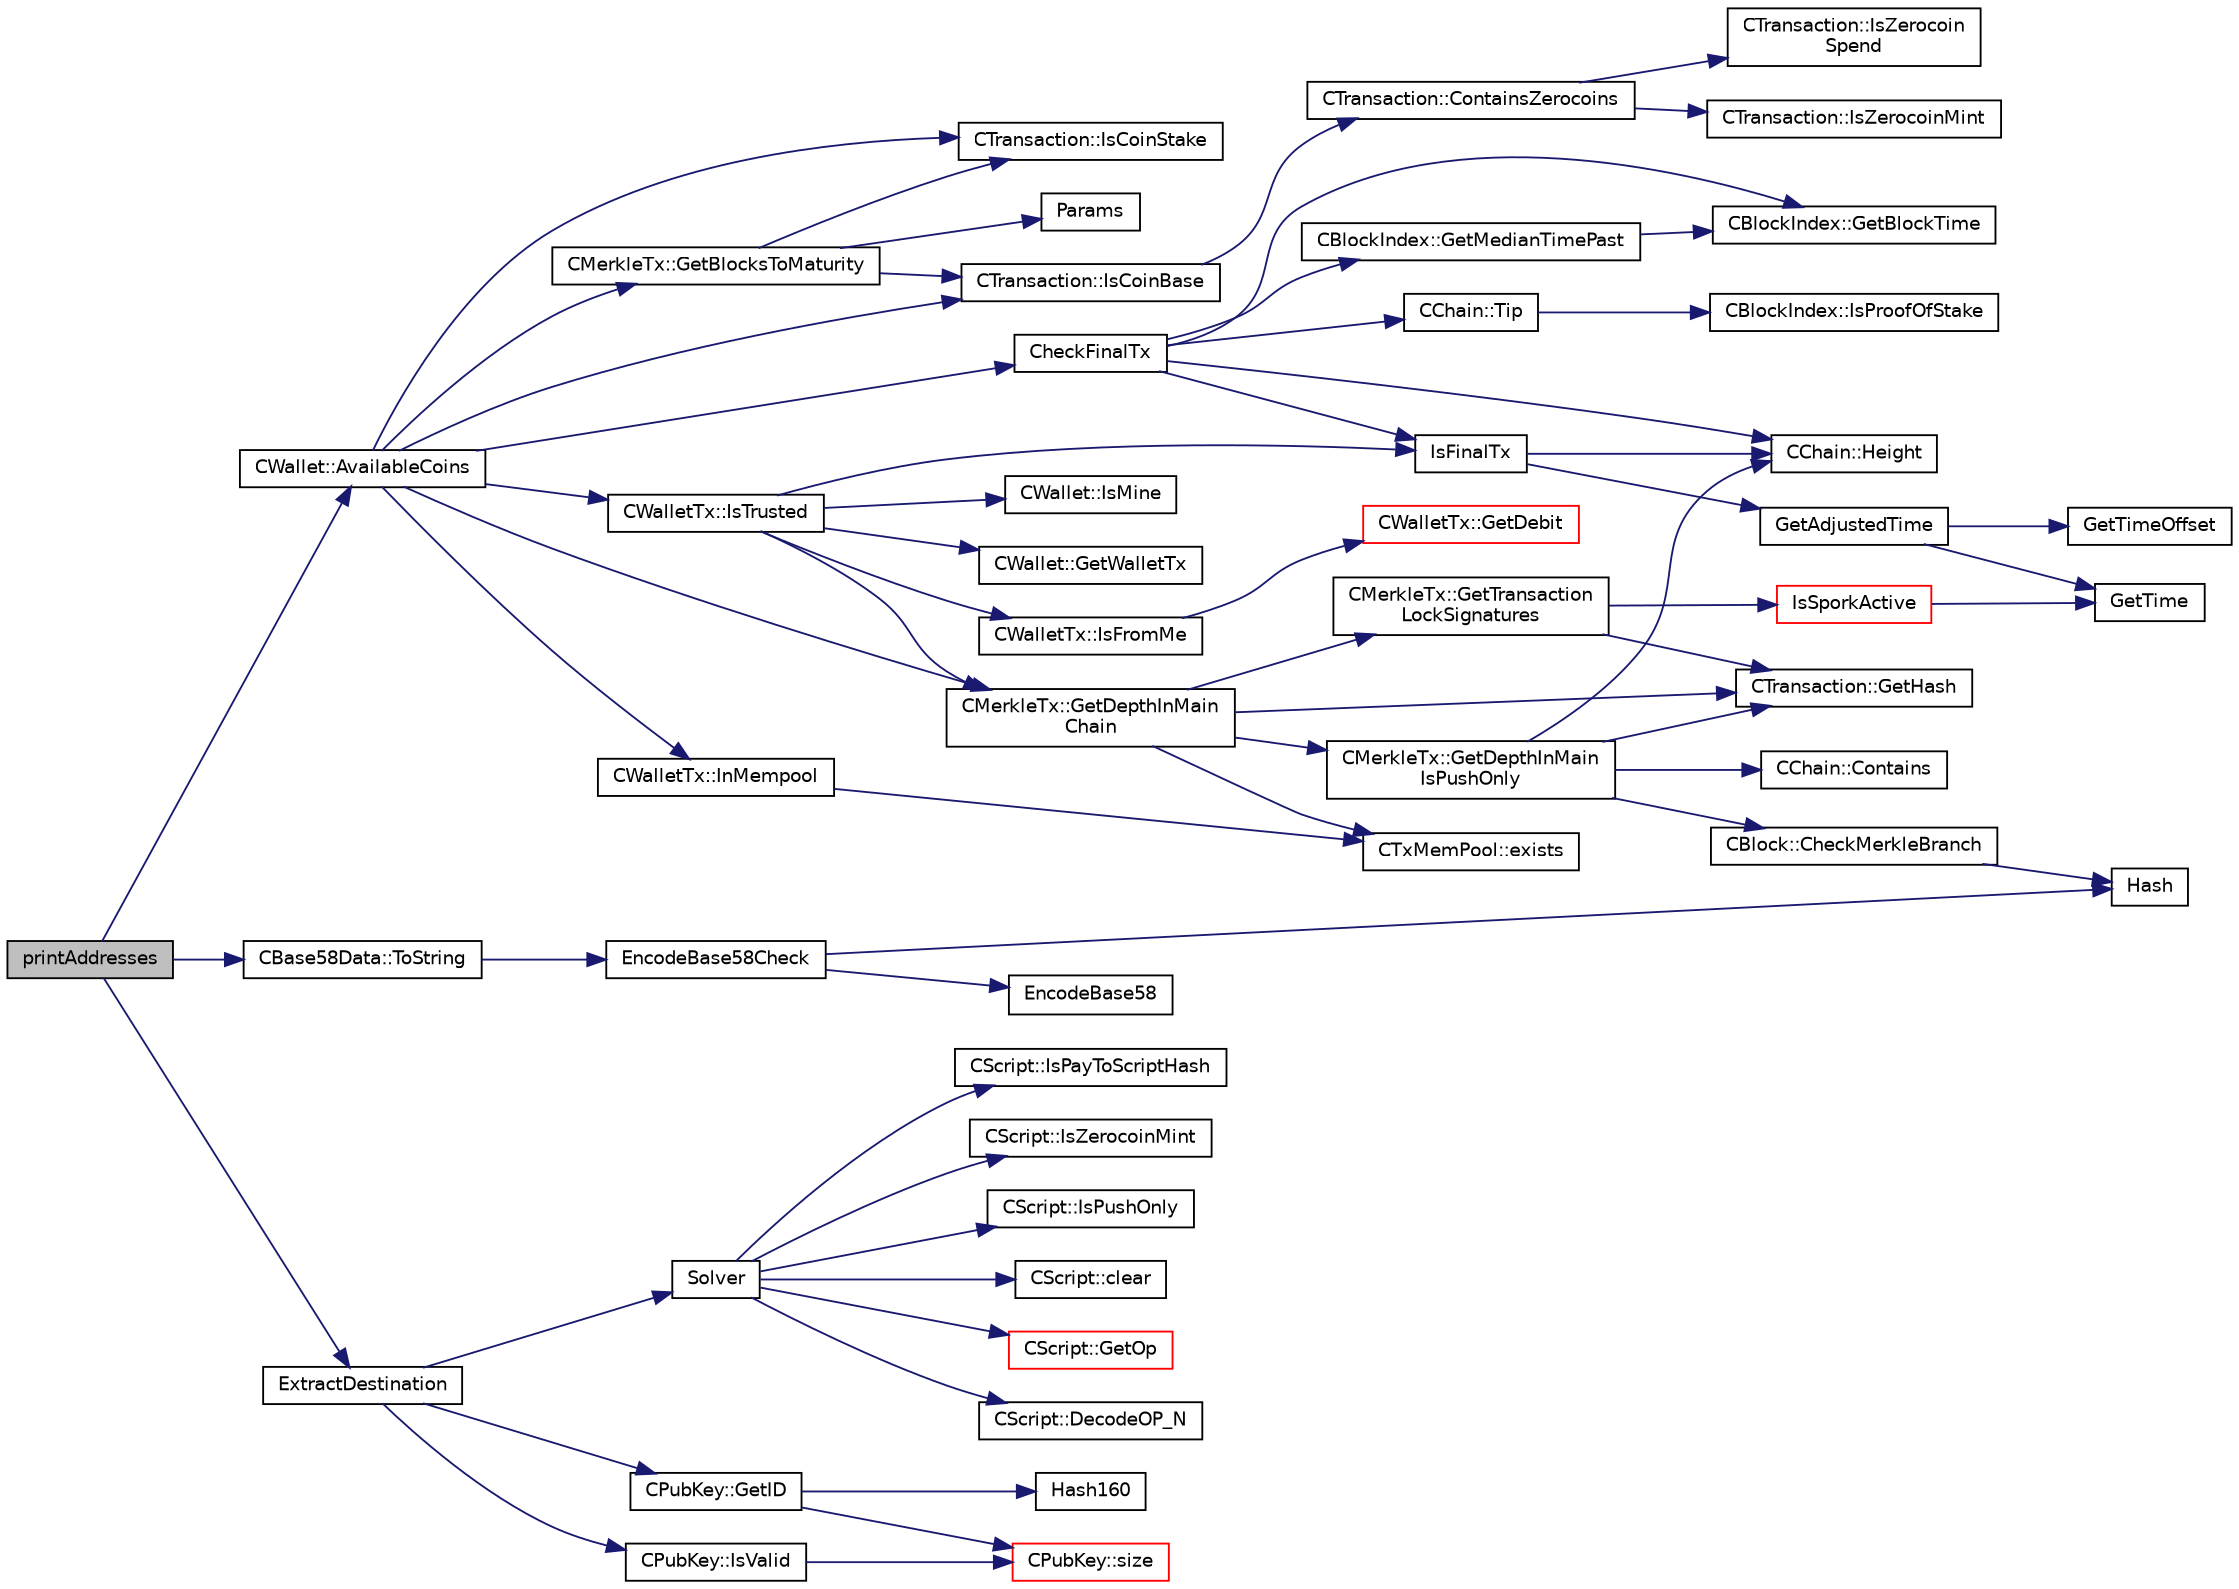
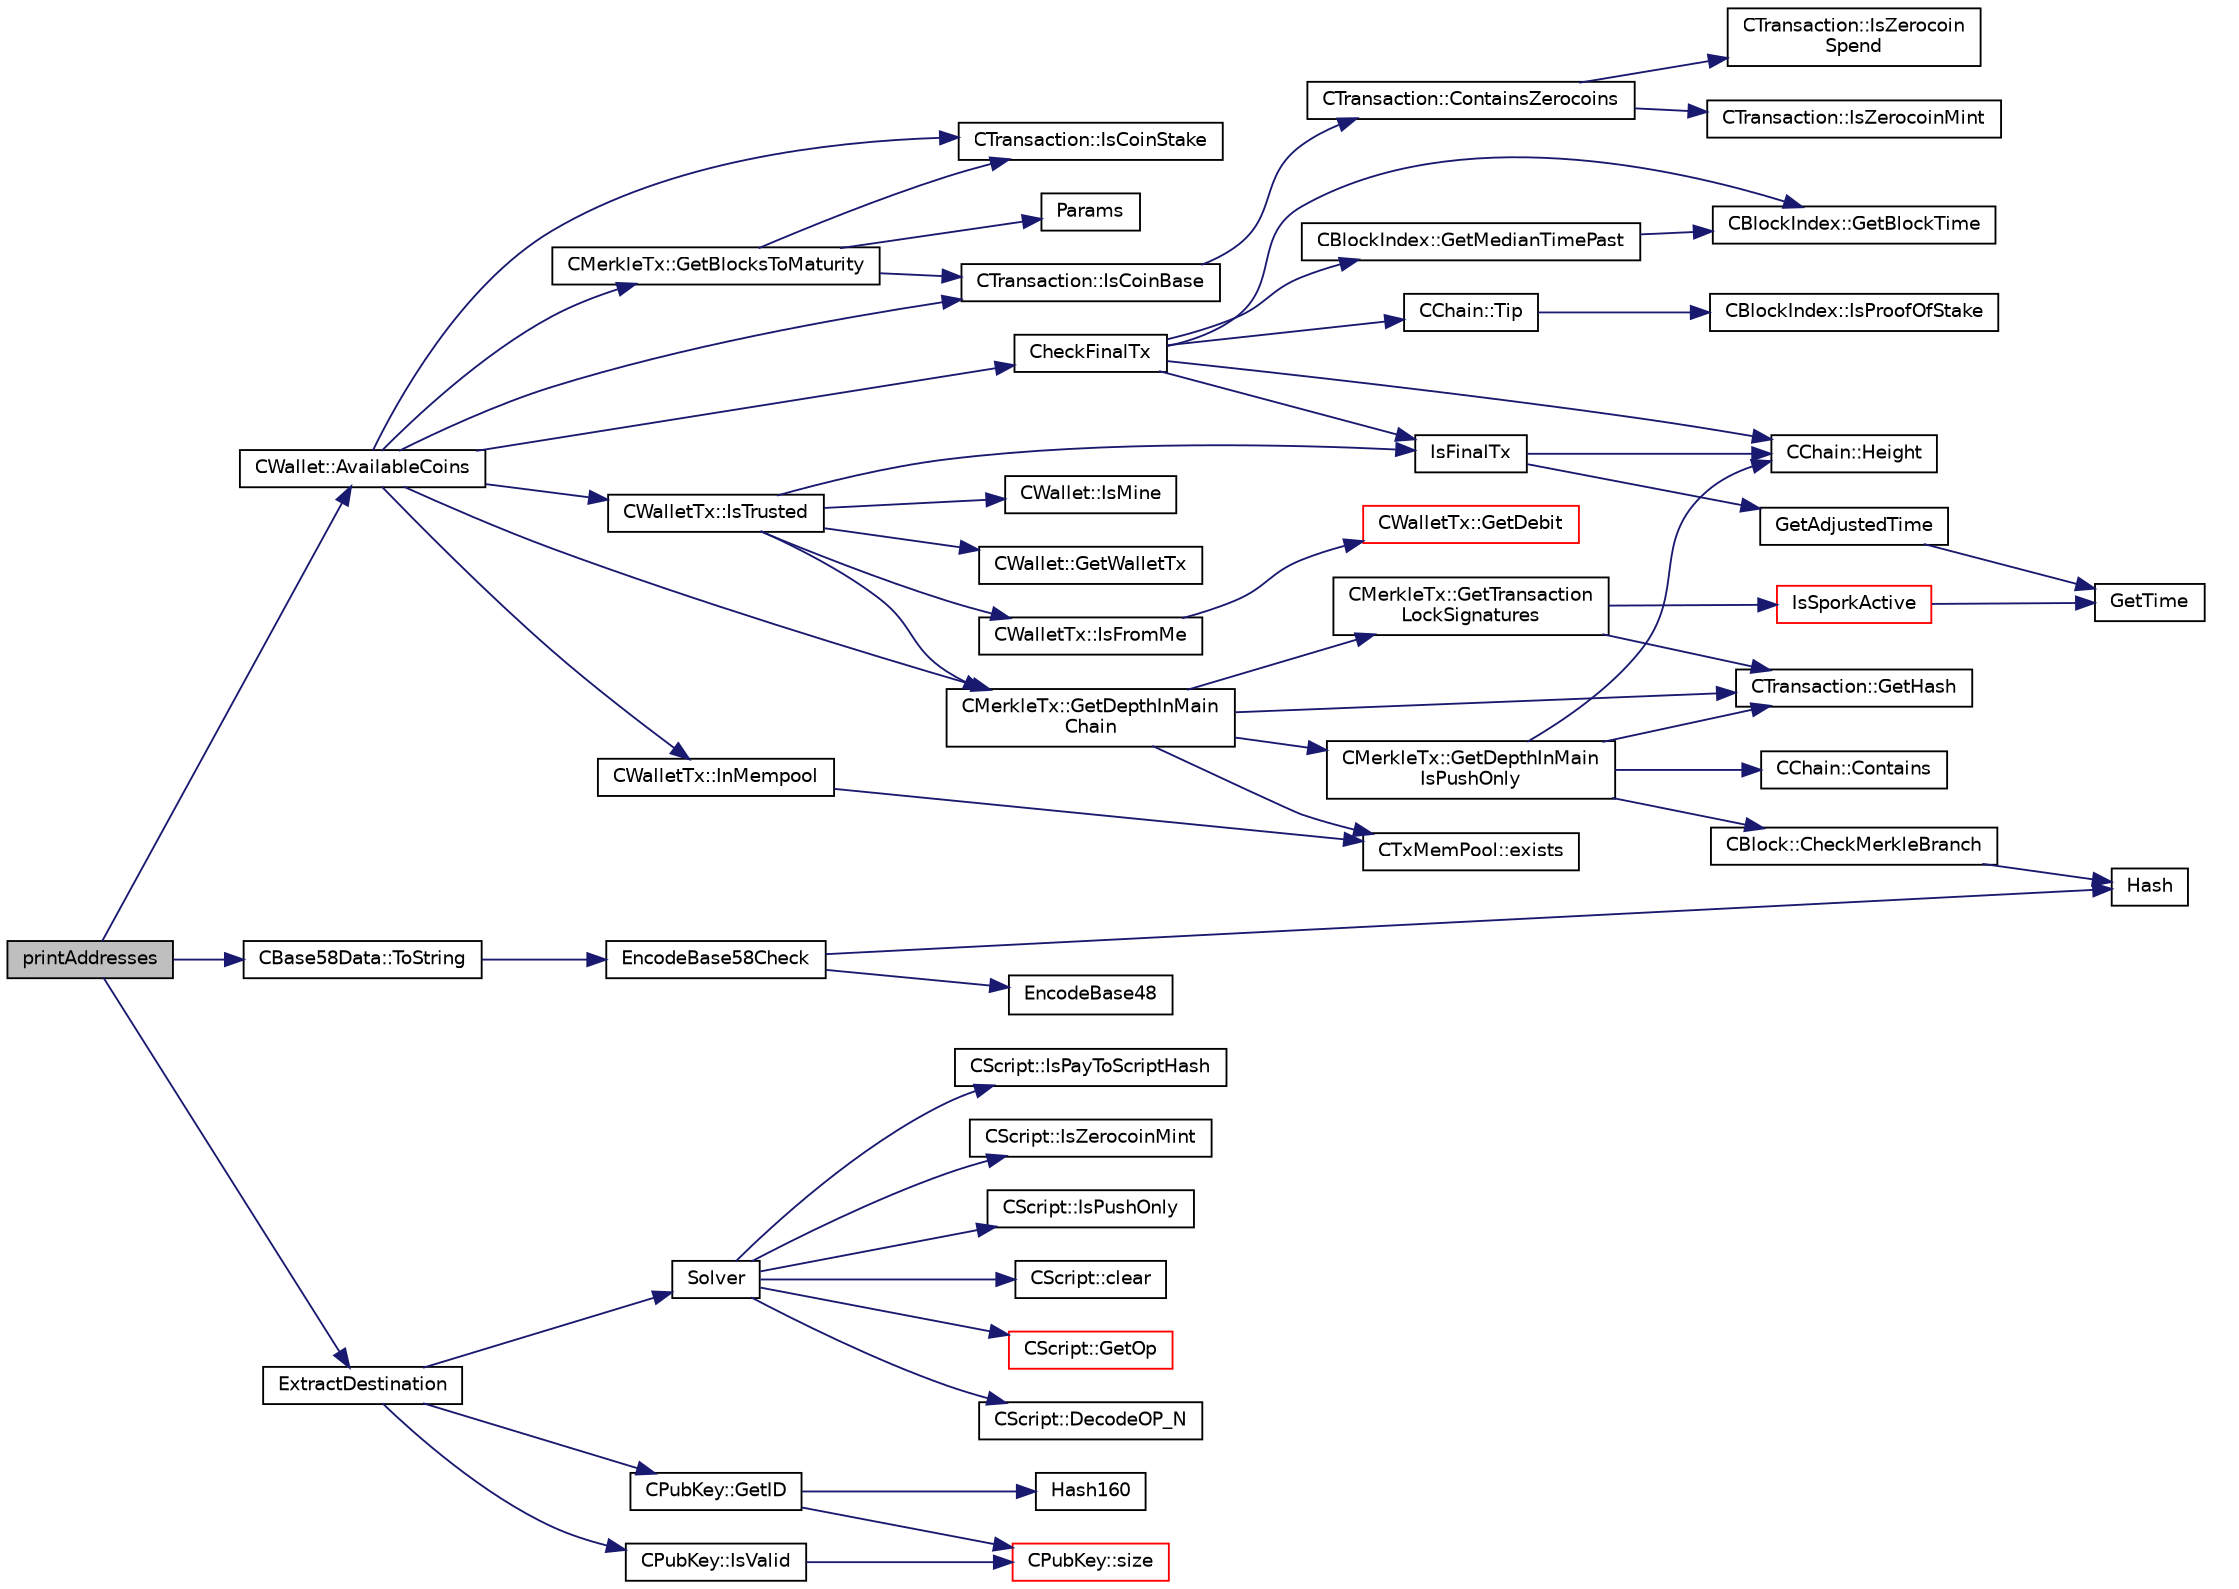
node "GetTimeOffset": removed
node "EncodeBase58": label "EncodeBase58" -> "EncodeBase48"
